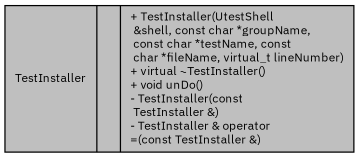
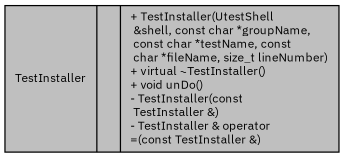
node "TestInstaller": text "char *fileName, virtual_t lineNumber)" -> "char *fileName, size_t lineNumber)"
